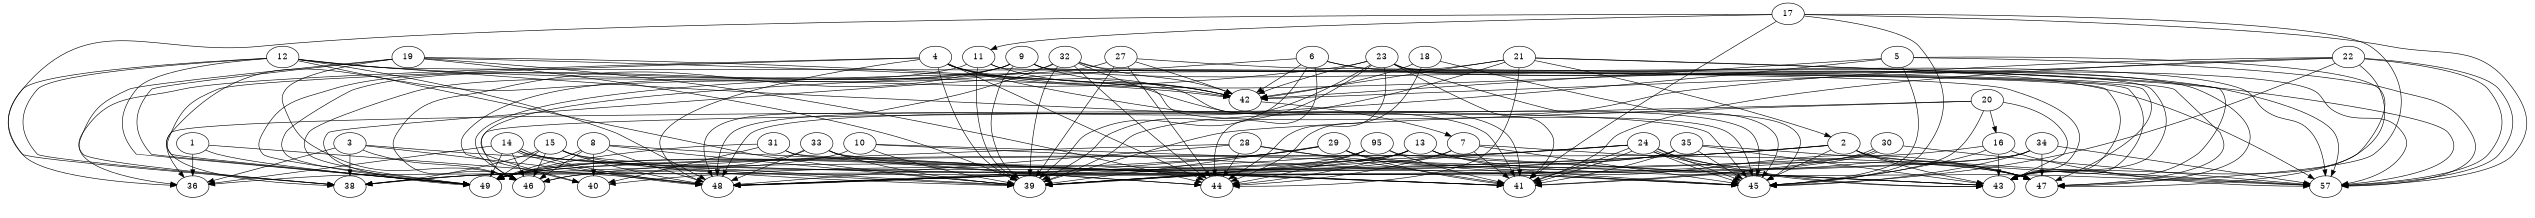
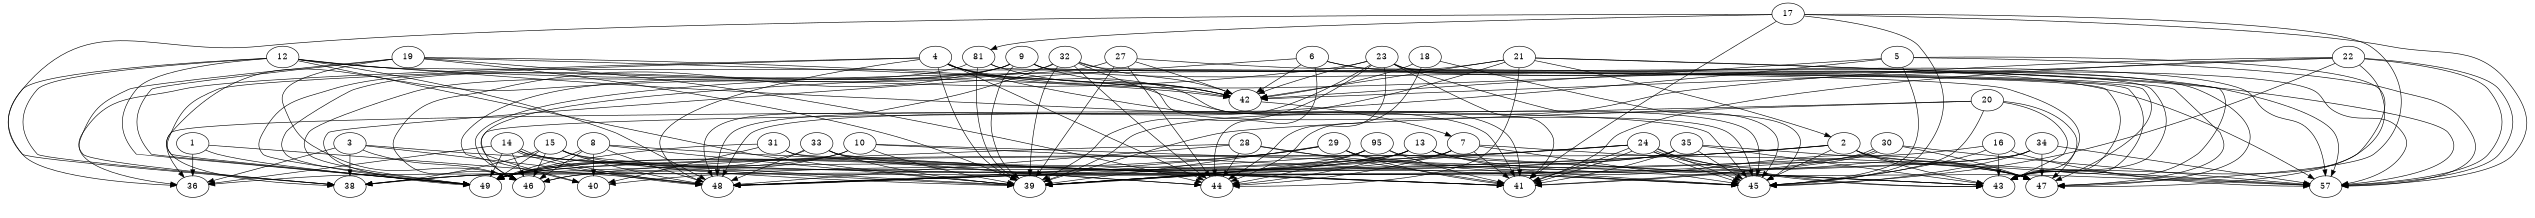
node "11": label "11" -> "81"
edge "20" -> "16": now "20" -> "47"
edge "6" -> "39": now "7" -> "39"
edge "30" -> "47": added
edge "10" -> "49": added
